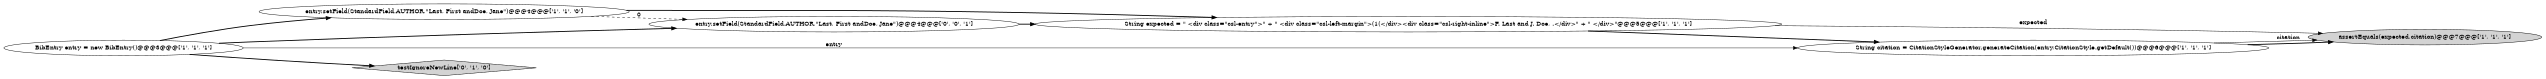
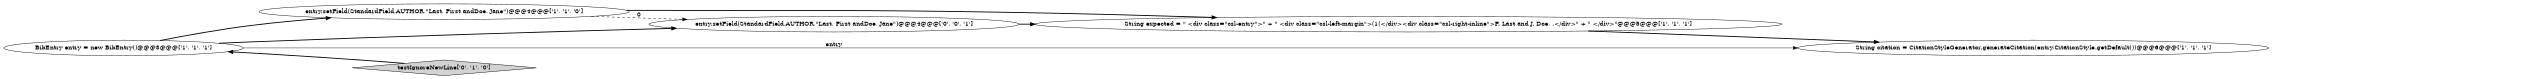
node "assertEquals(expected,citation)@@@7@@@['1', '1', '1']": removed
edge "BibEntry entry = new BibEntry()@@@3@@@['1', '1', '1']" -> "testIgnoreNewLine['0', '1', '0']": reversed
